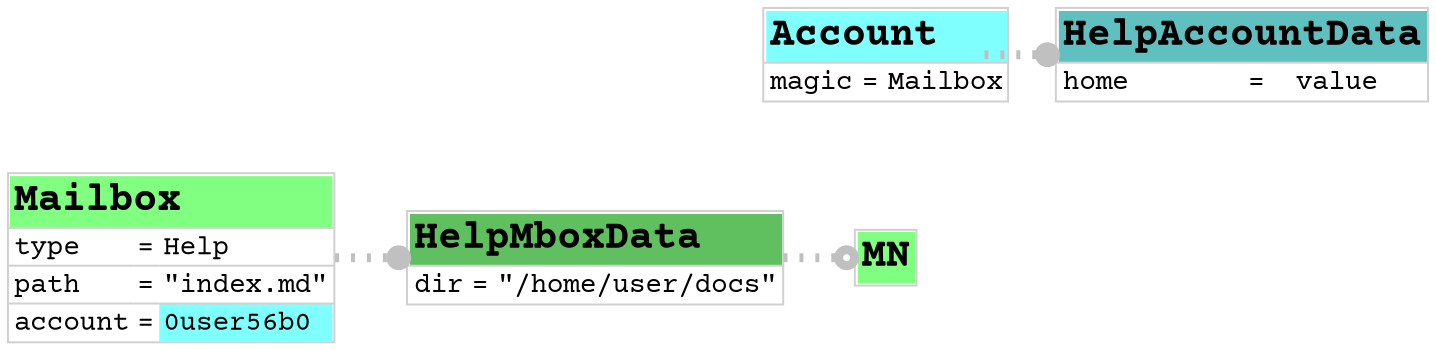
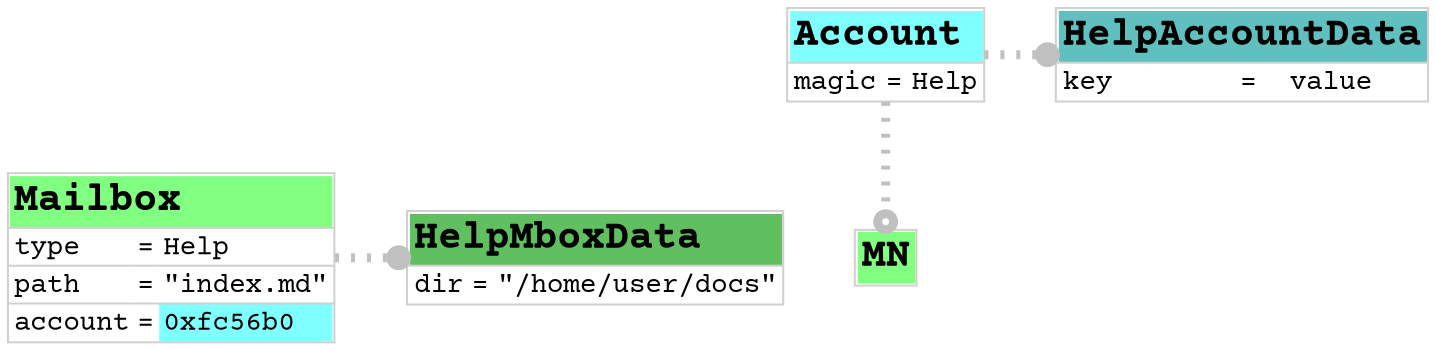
node "Account": text "Mailbox" -> "Help"
node "HelpAccountData": text "home" -> "key"
edge "HelpMboxData" -> "MN": now "Account" -> "MN"
node "Mailbox": text "0user56b0" -> "0xfc56b0"
